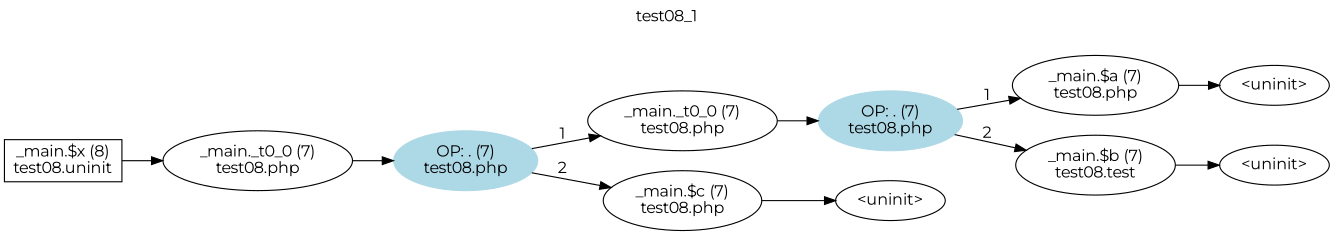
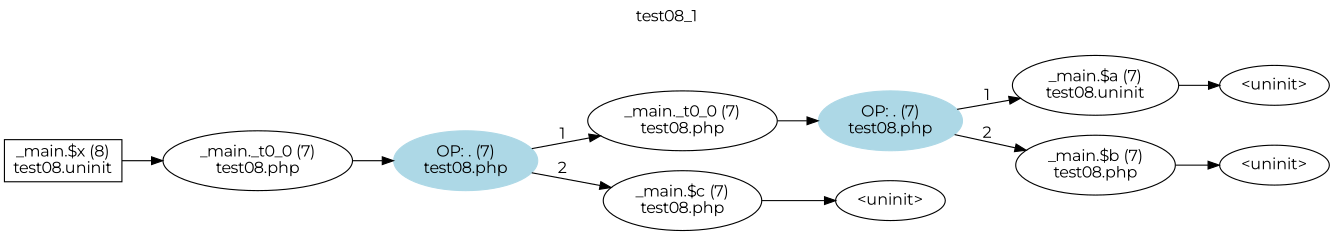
node "_main.$a (7) test08.php": label "_main.$a (7) test08.php" -> "_main.$a (7) test08.uninit"
node "_main.$b (7) test08.test": label "_main.$b (7) test08.test" -> "_main.$b (7) test08.php"
